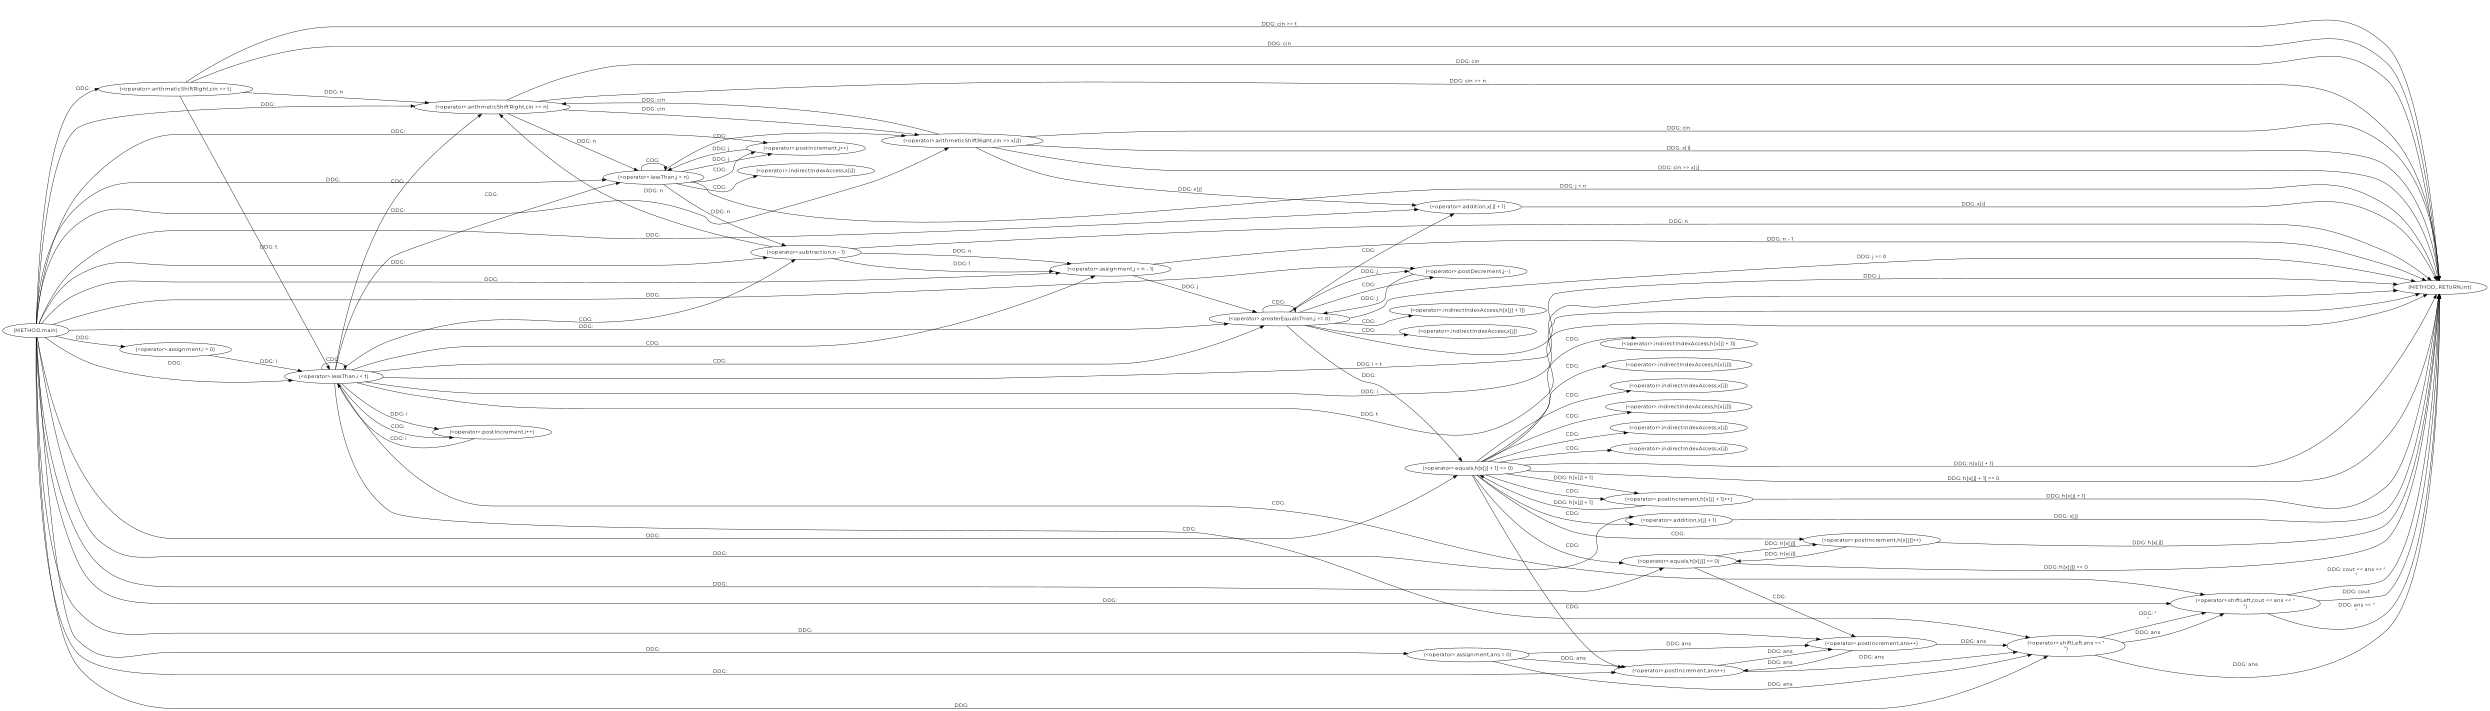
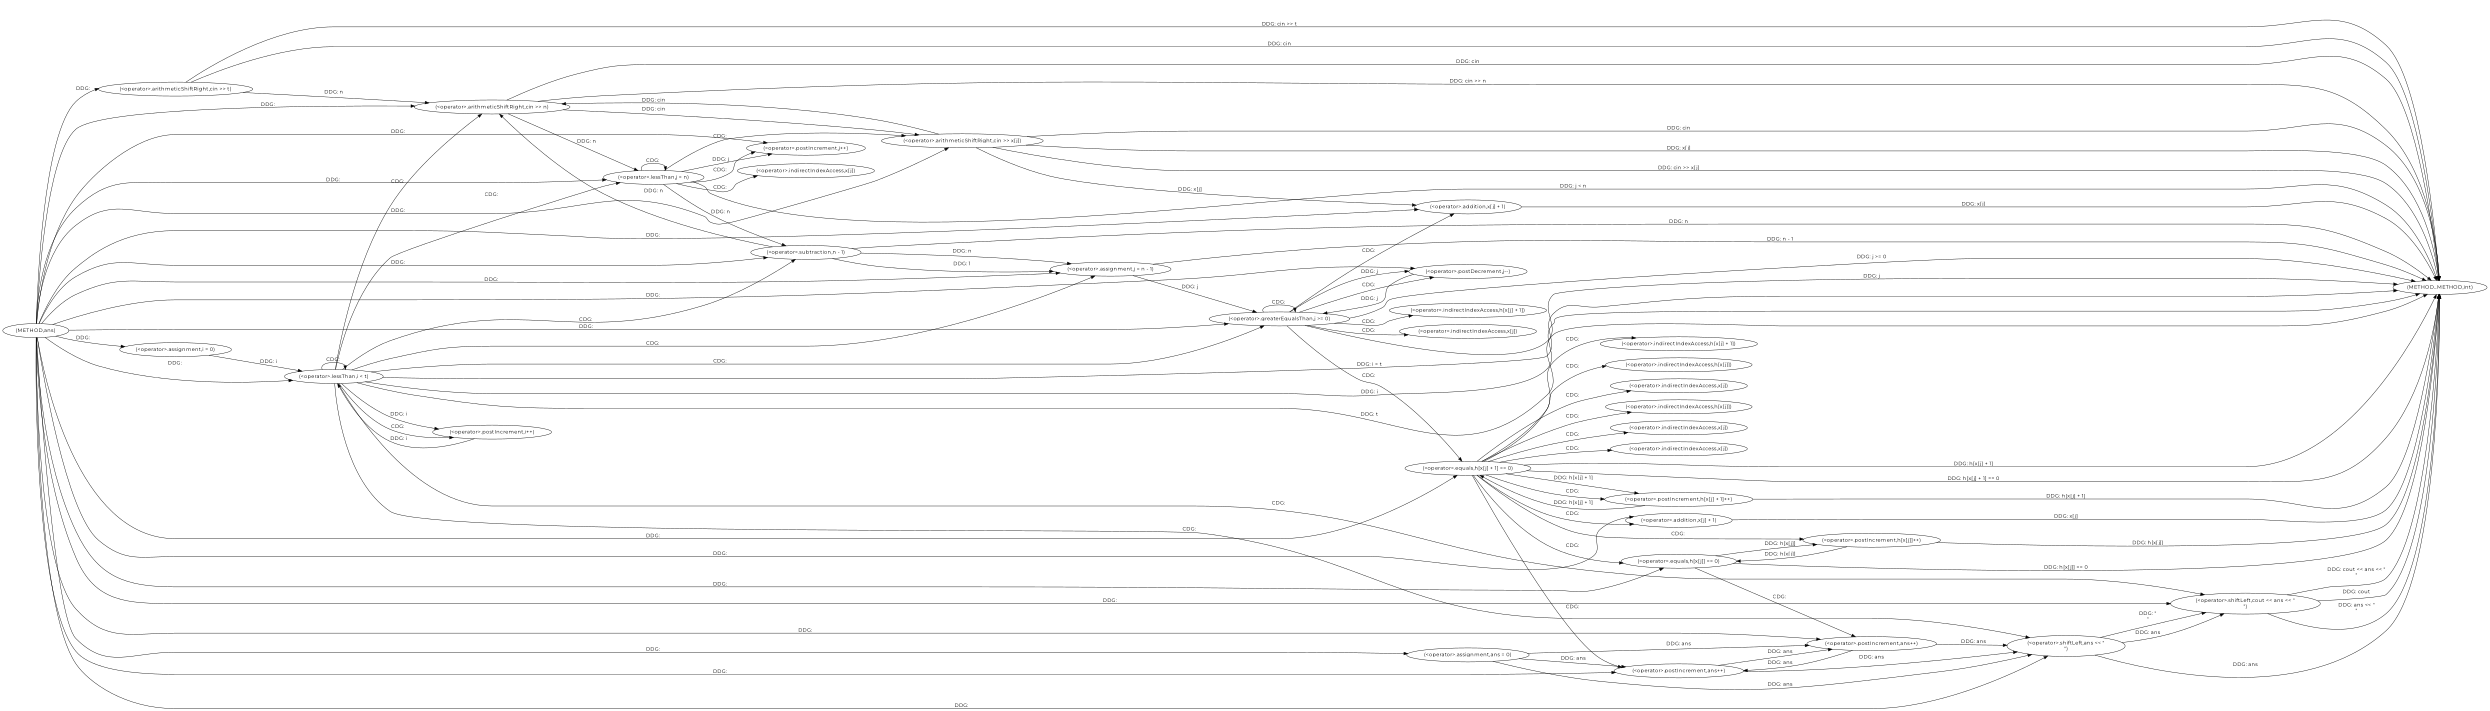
edge "(<operator>.postIncrement,j++)" -> "(<operator>.lessThan,j < n)": removed, label "DDG: j"
edge "(<operator>.arithmeticShiftRight,cin >> t)" -> "(<operator>.lessThan,i < t)": removed, label "DDG: t"
node "(METHOD_RETURN,int)": label "(METHOD_RETURN,int)" -> "(METHOD_METHOD,int)"
node "(METHOD,main)": label "(METHOD,main)" -> "(METHOD,ans)"
edge "(<operator>.greaterEqualsThan,j >= 0)" -> "(<operator>.equals,h[x[j] + 1] == 0)": label "DDG: " -> "CDG: "
edge "(<operator>.postIncrement,i++)" -> "(<operator>.lessThan,i < t)": label "CDG: i" -> "DDG: i"
